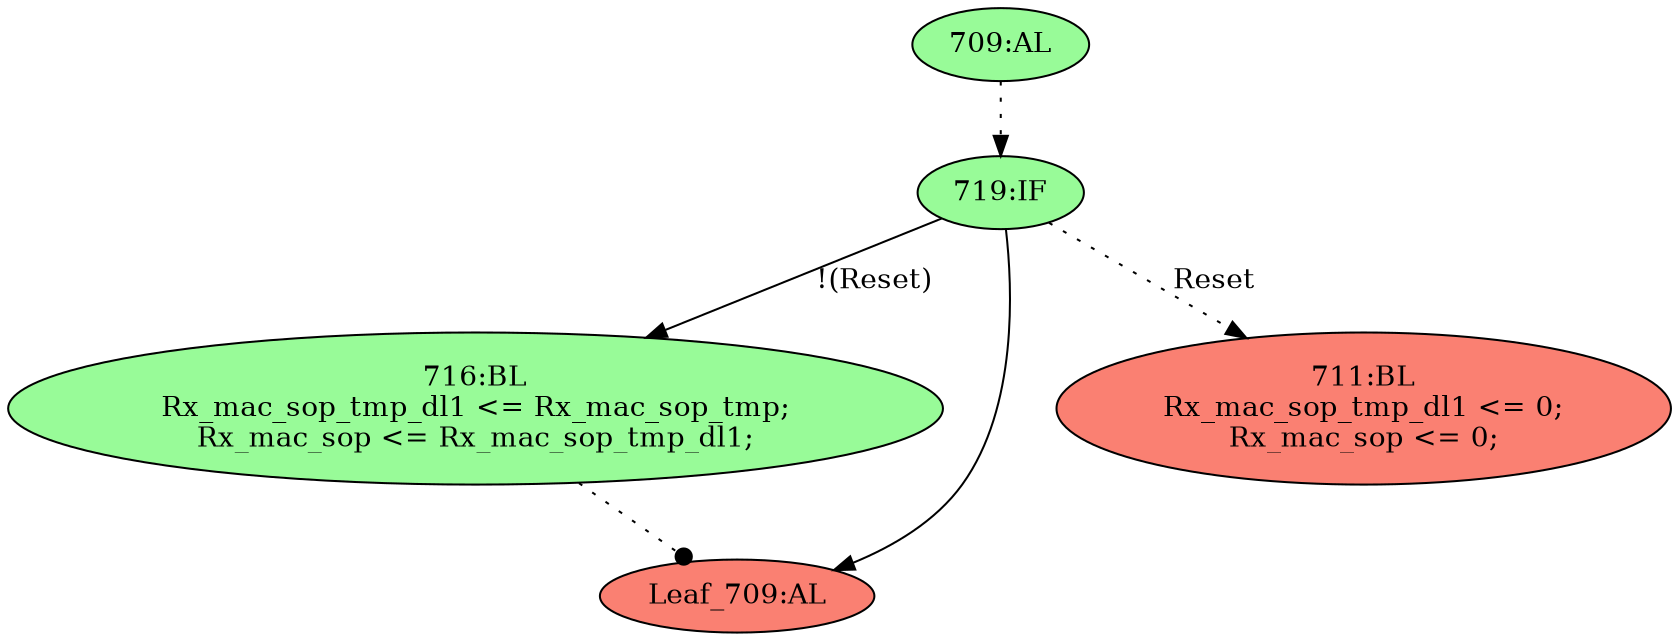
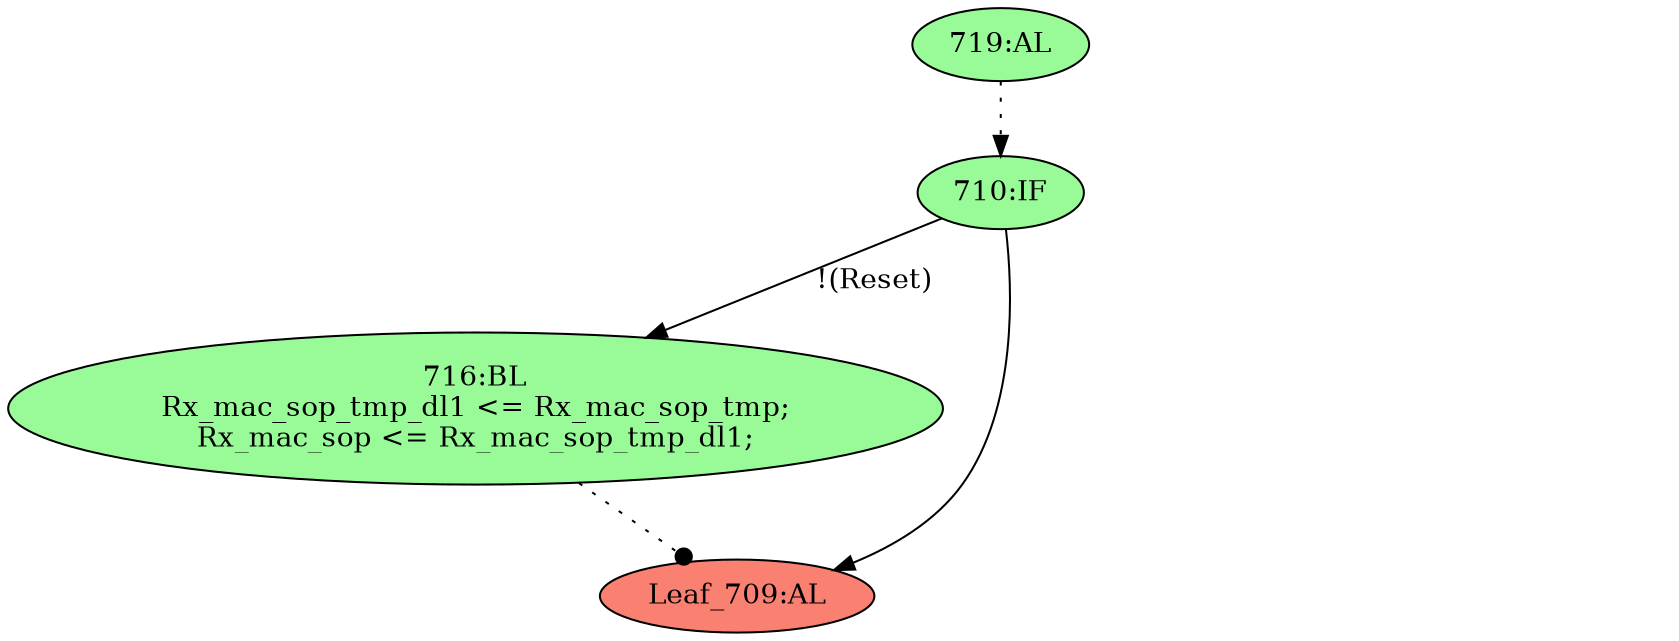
node "709:AL": label "709:AL" -> "719:AL"
node "719:IF": label "719:IF" -> "710:IF"
node "711:BL Rx_mac_sop_tmp_dl1 <= 0; Rx_mac_sop <= 0;": removed
